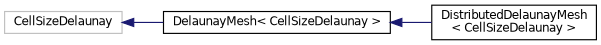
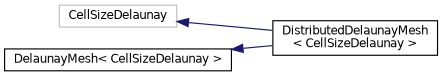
edge "DelaunayMesh< CellSizeDelaunay >" -> "CellSizeDelaunay": now "DistributedDelaunayMesh < CellSizeDelaunay >" -> "CellSizeDelaunay"
